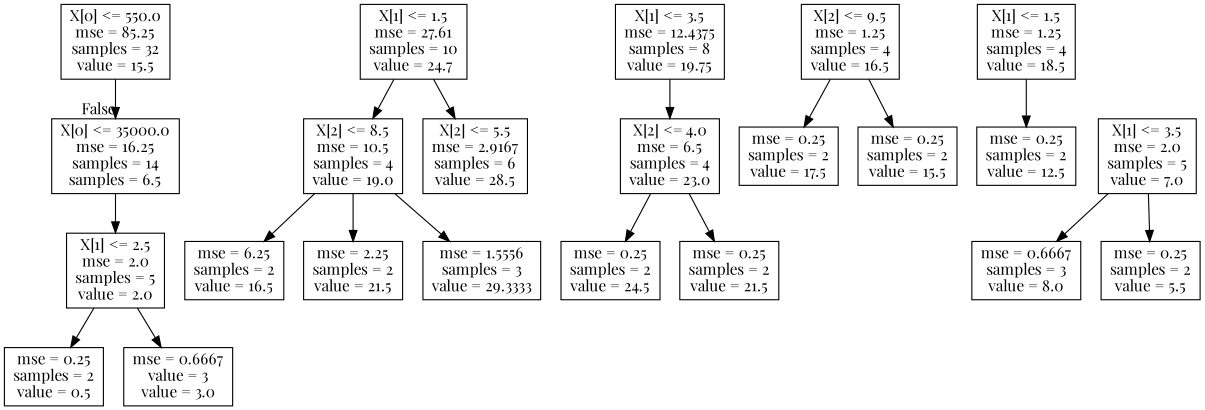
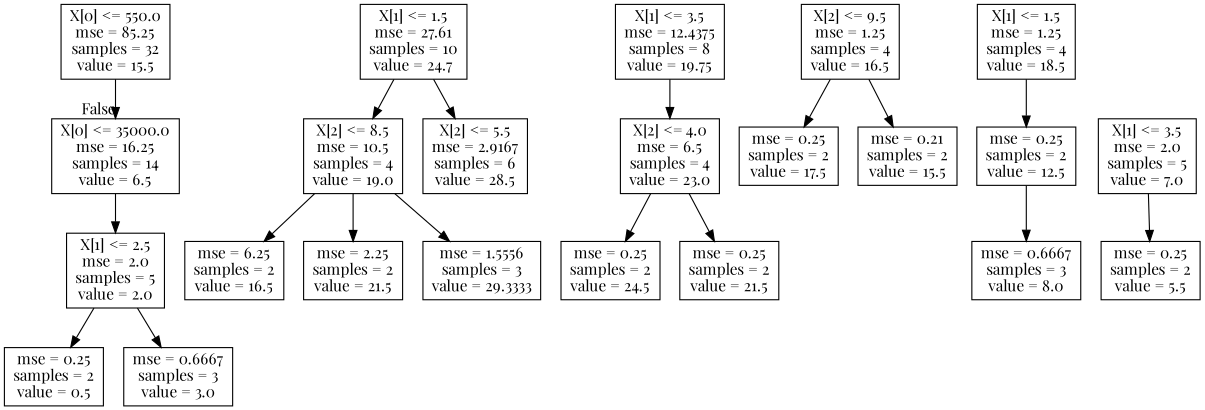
node "X[0] <= 35000.0 mse = 16.25 samples = 14 samples = 6.5": label "X[0] <= 35000.0 mse = 16.25 samples = 14 samples = 6.5" -> "X[0] <= 35000.0 mse = 16.25 samples = 14 value = 6.5"
node "mse = 0.25 samples = 2 value = 15.5": label "mse = 0.25 samples = 2 value = 15.5" -> "mse = 0.21 samples = 2 value = 15.5"
edge "X[1] <= 3.5 mse = 2.0 samples = 5 value = 7.0" -> "mse = 0.6667 samples = 3 value = 8.0": now "mse = 0.25 samples = 2 value = 12.5" -> "mse = 0.6667 samples = 3 value = 8.0"
node "mse = 0.6667 value = 3 value = 3.0": label "mse = 0.6667 value = 3 value = 3.0" -> "mse = 0.6667 samples = 3 value = 3.0"
